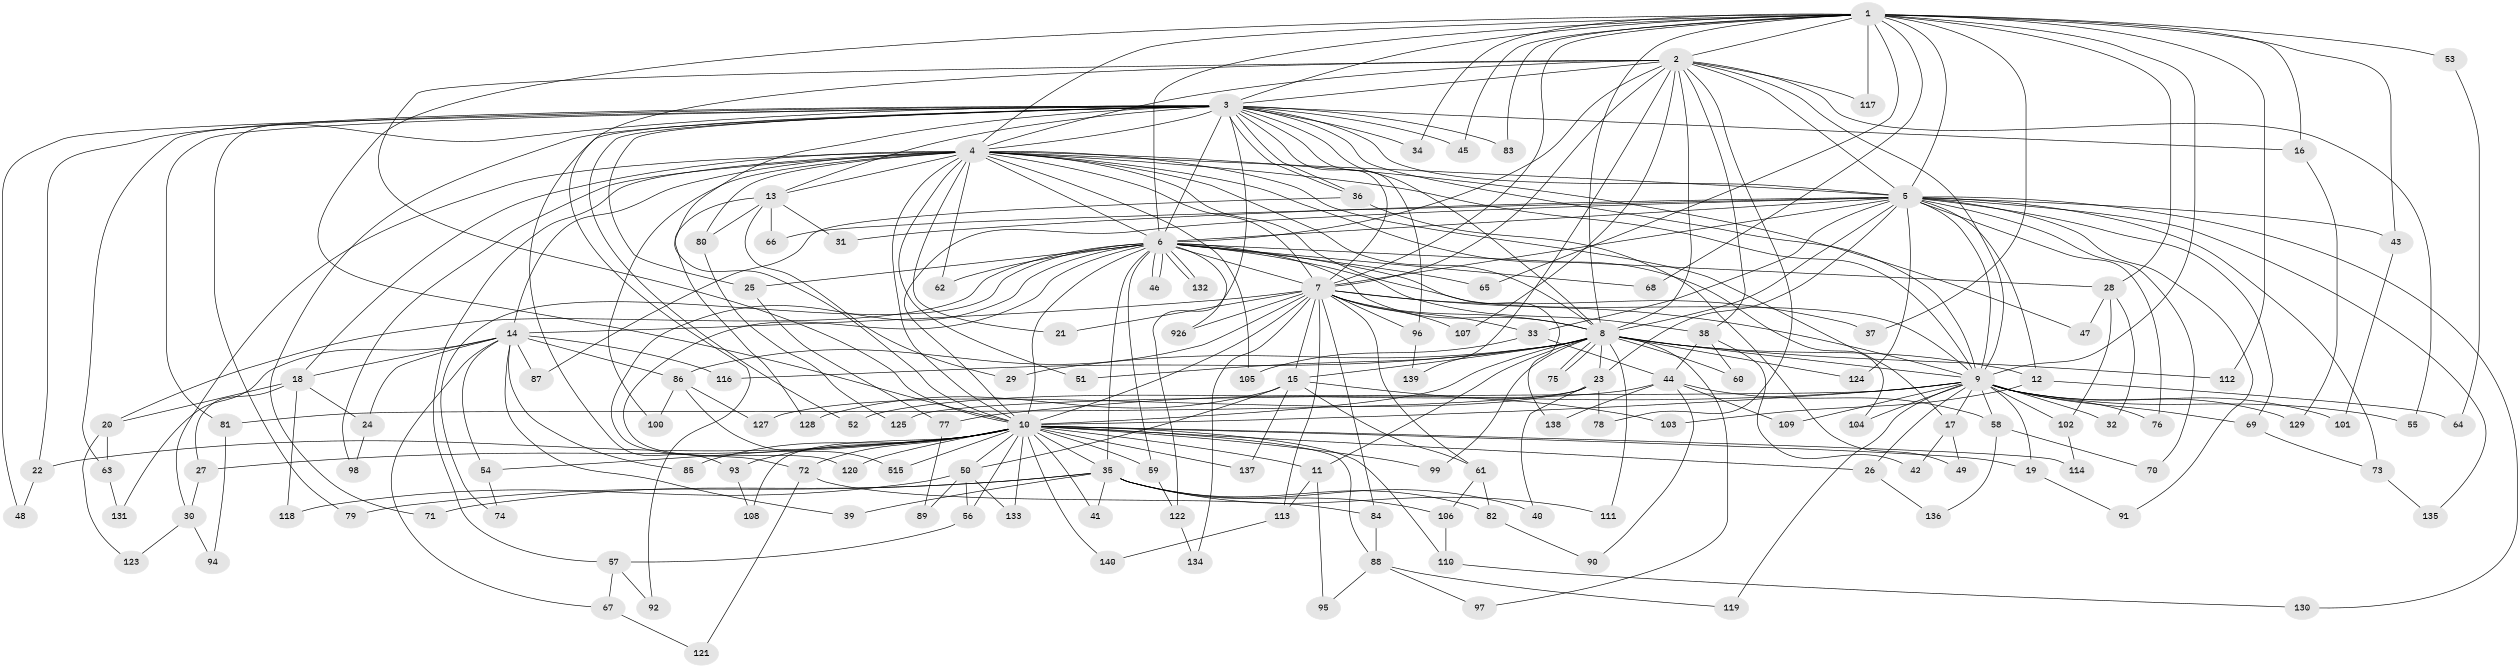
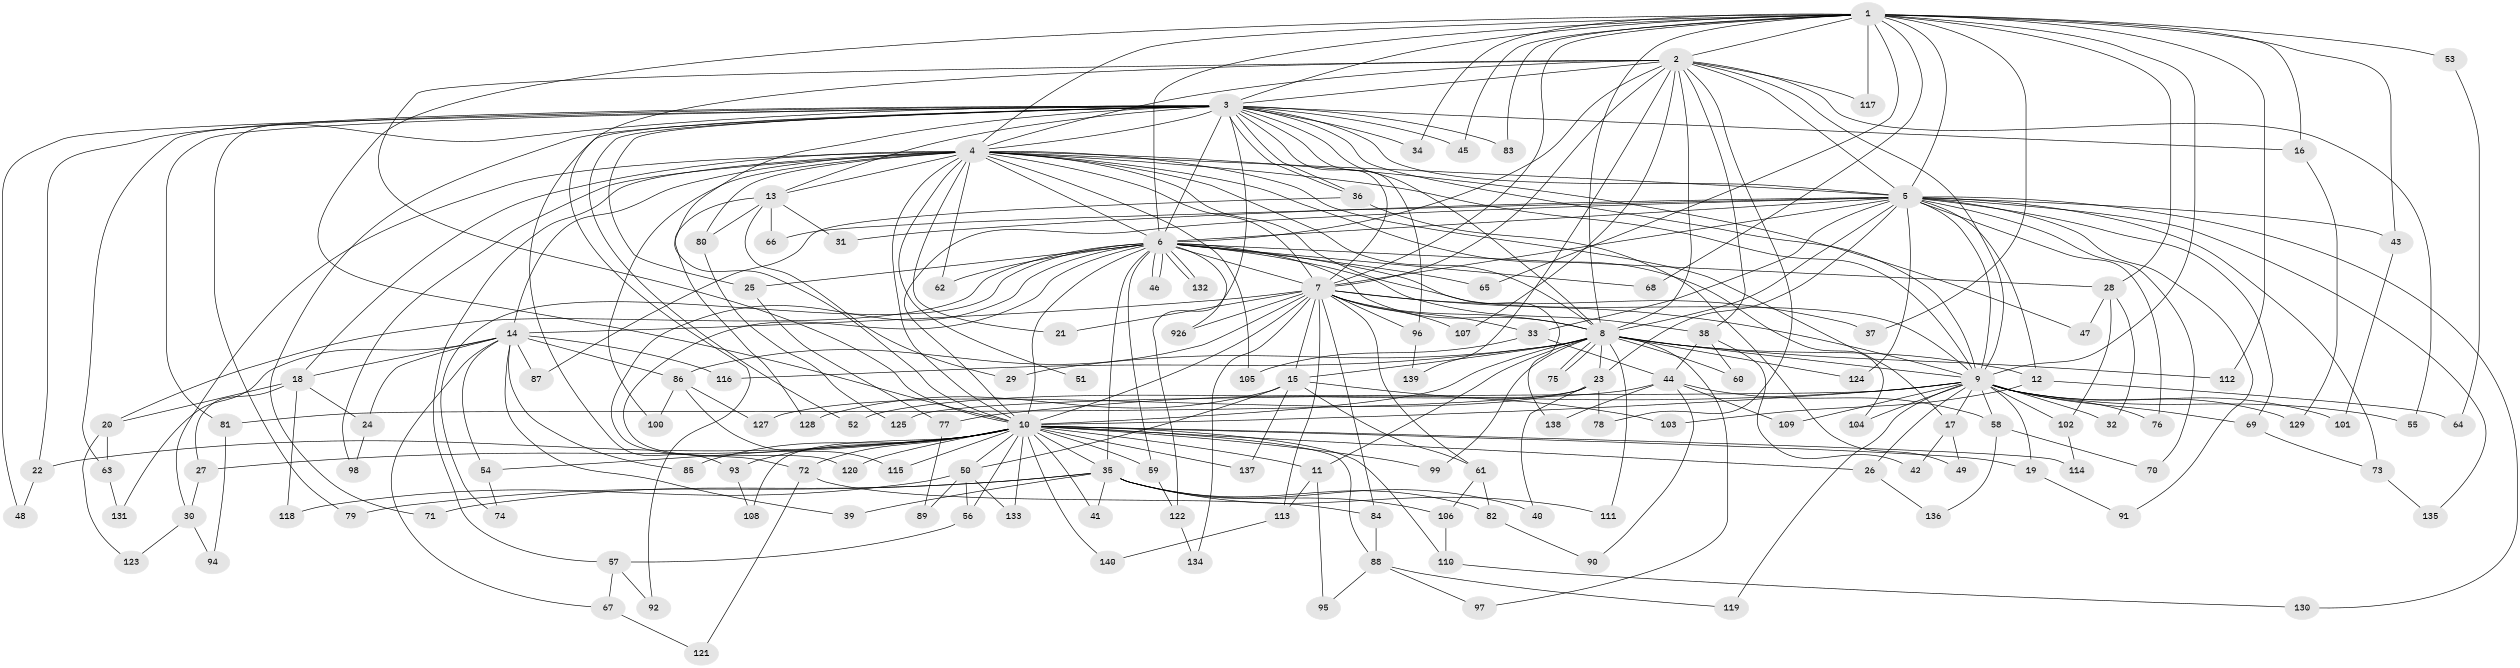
edge "8" -- "51": removed
node "515": label "515" -> "115"
